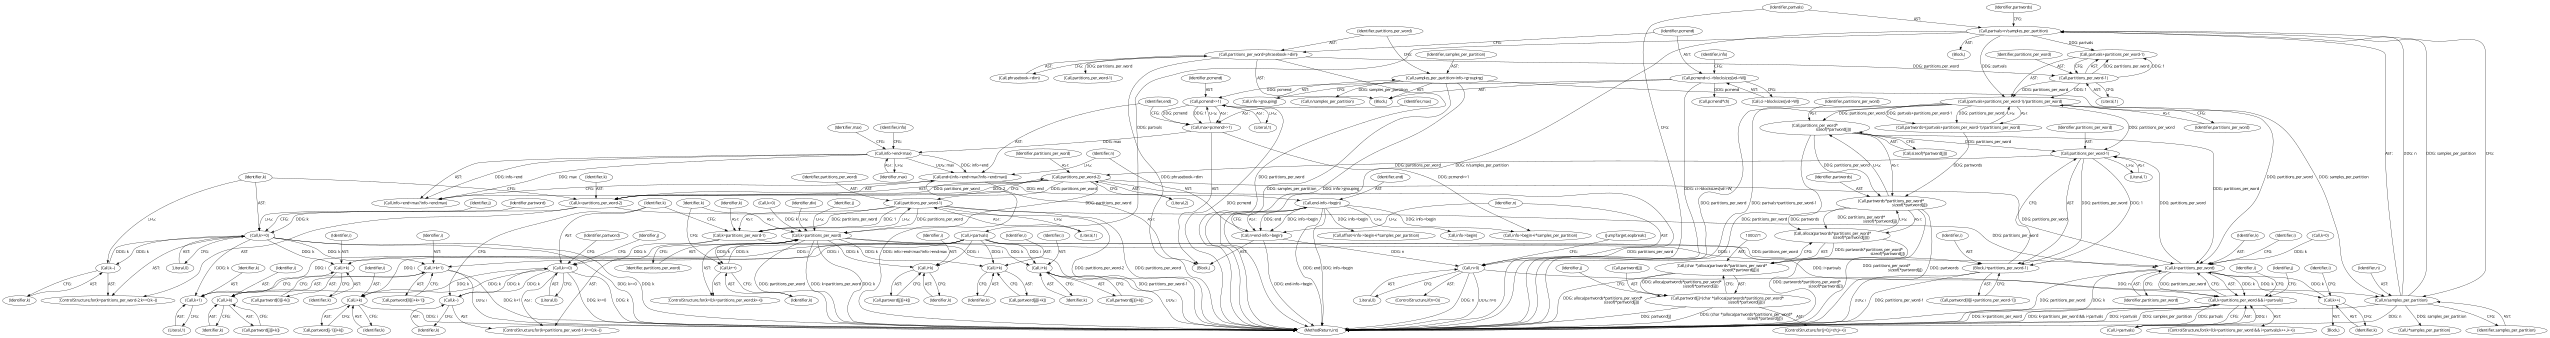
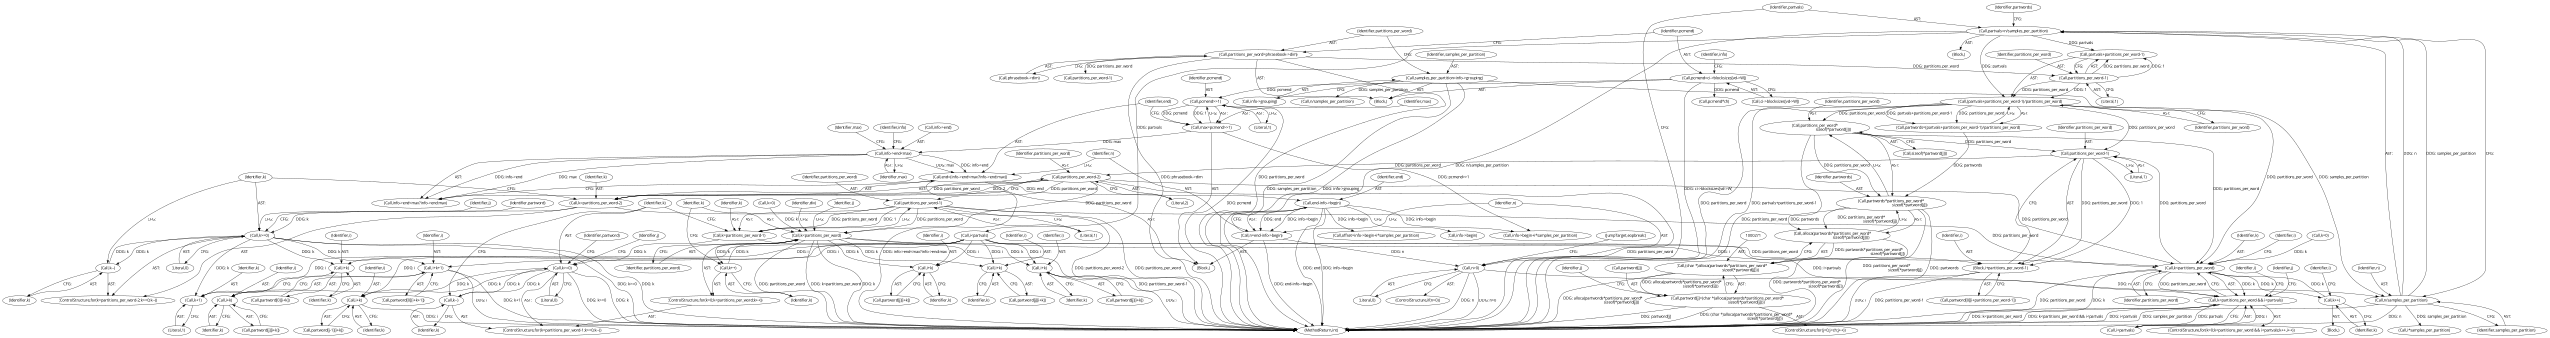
node "(Call,info->end)": added
edge "(Call,k=partitions_per_word-1)" -> "(ControlStructure,for(k=partitions_per_word-1;k>=0;k--))": now "(ControlStructure,for(k=0;k<partitions_per_word;k++))" -> "(ControlStructure,for(k=partitions_per_word-1;k>=0;k--))"
